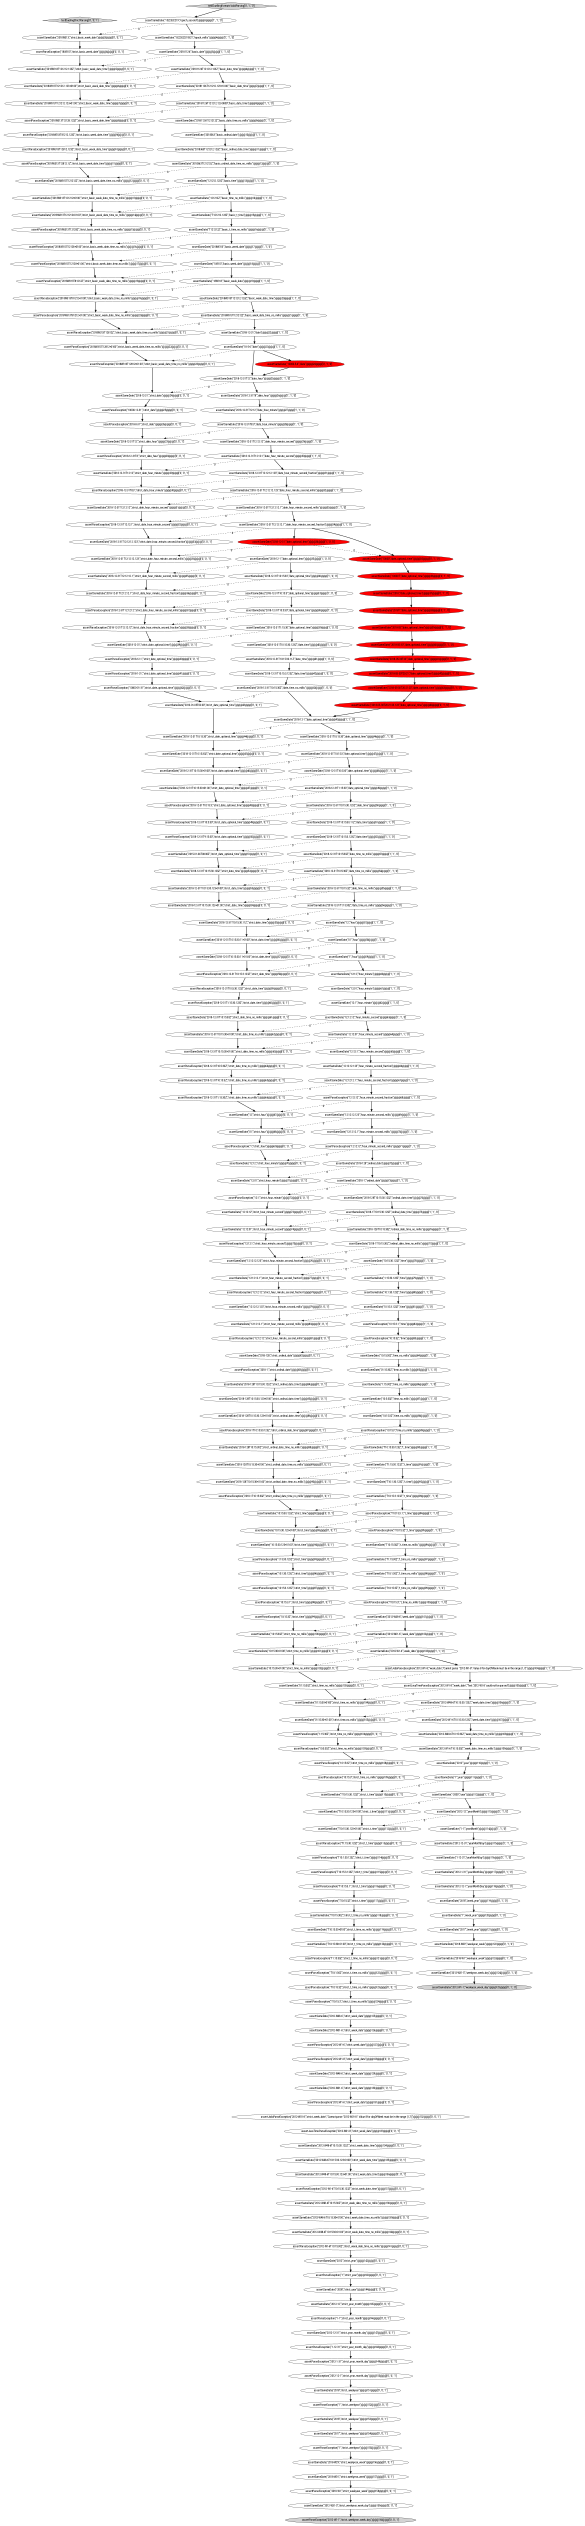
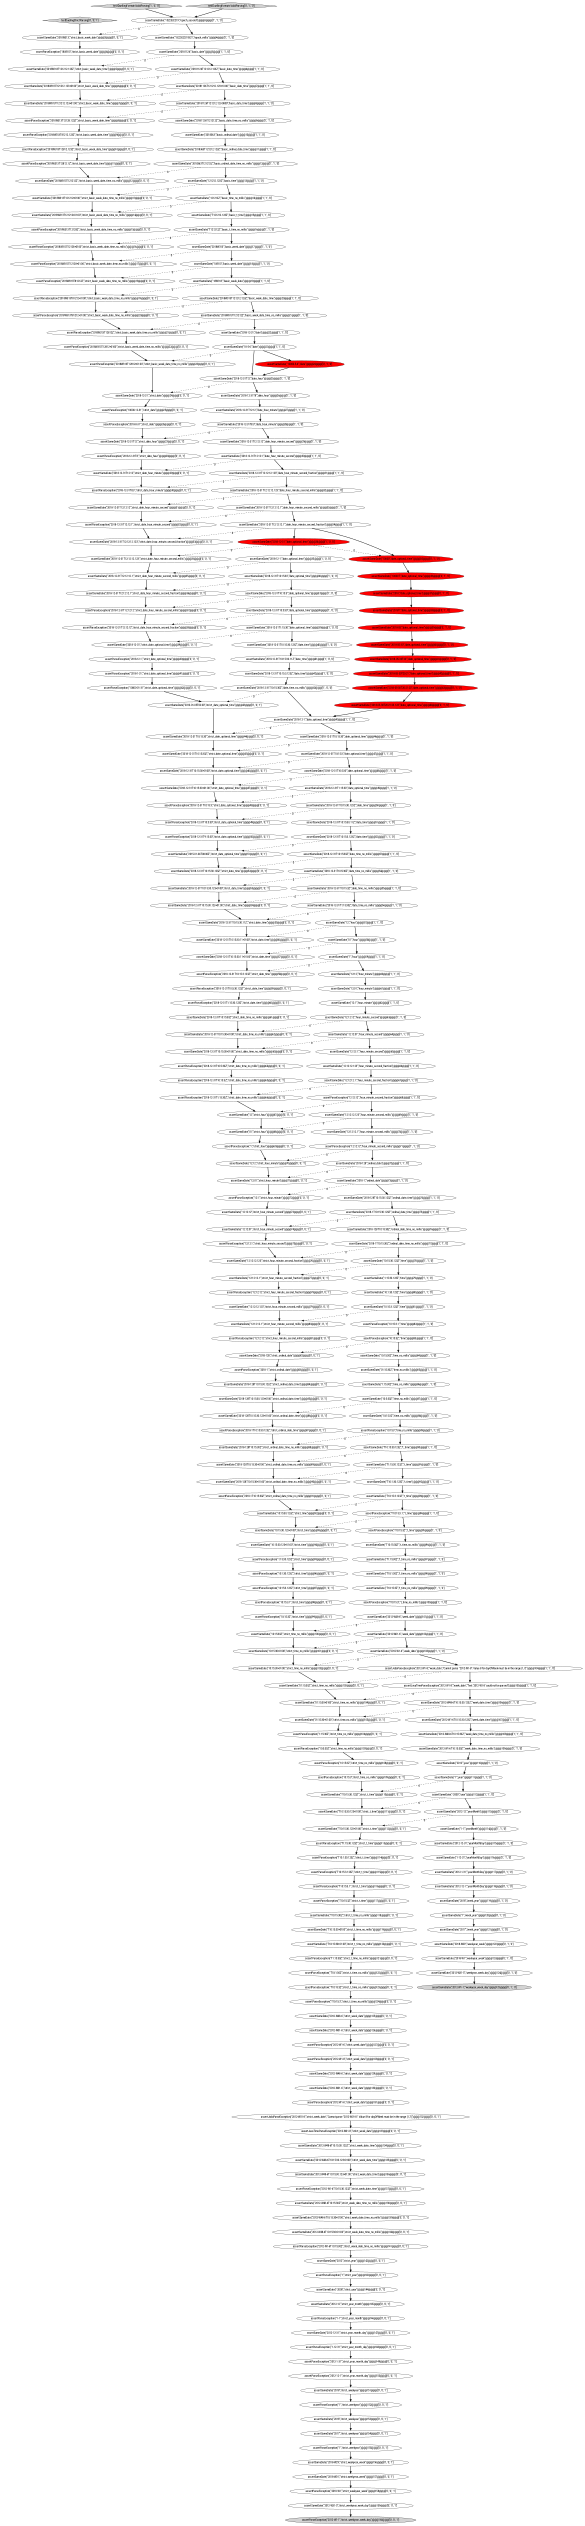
node "testDuellingFormatsValidParsing['1', '0', '0']": added
